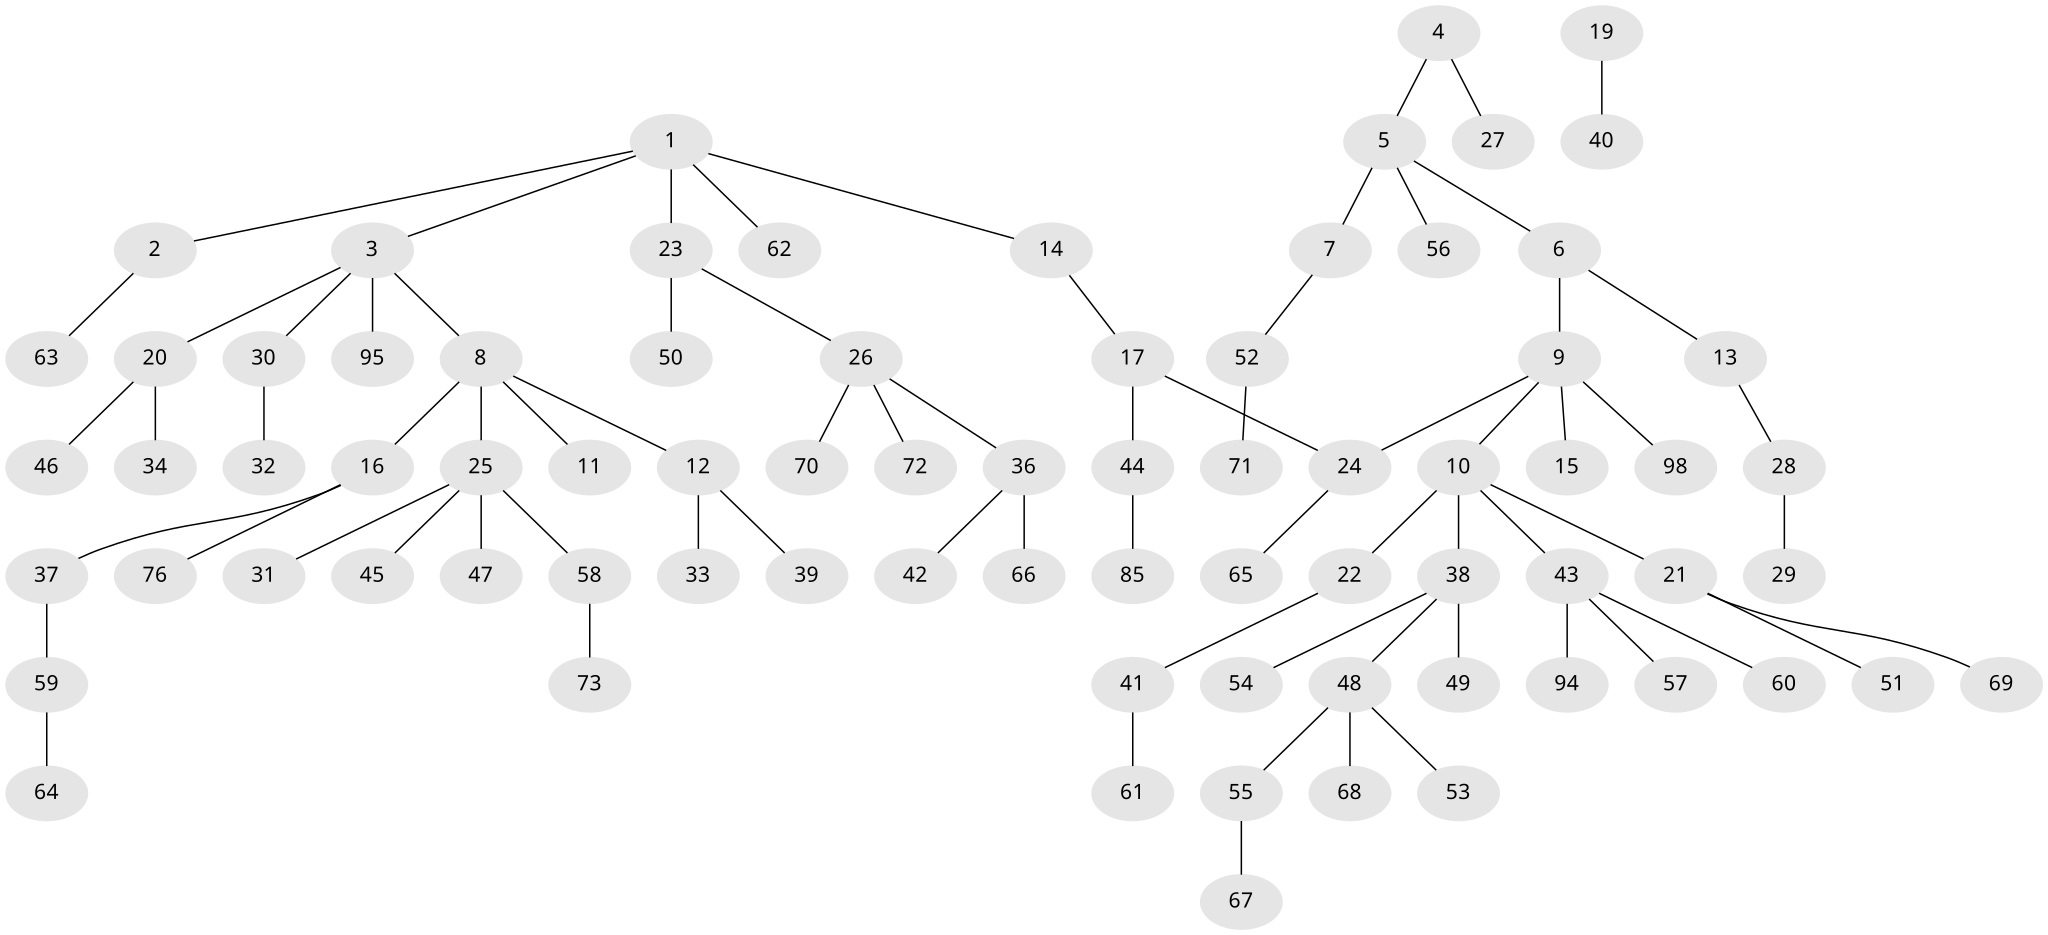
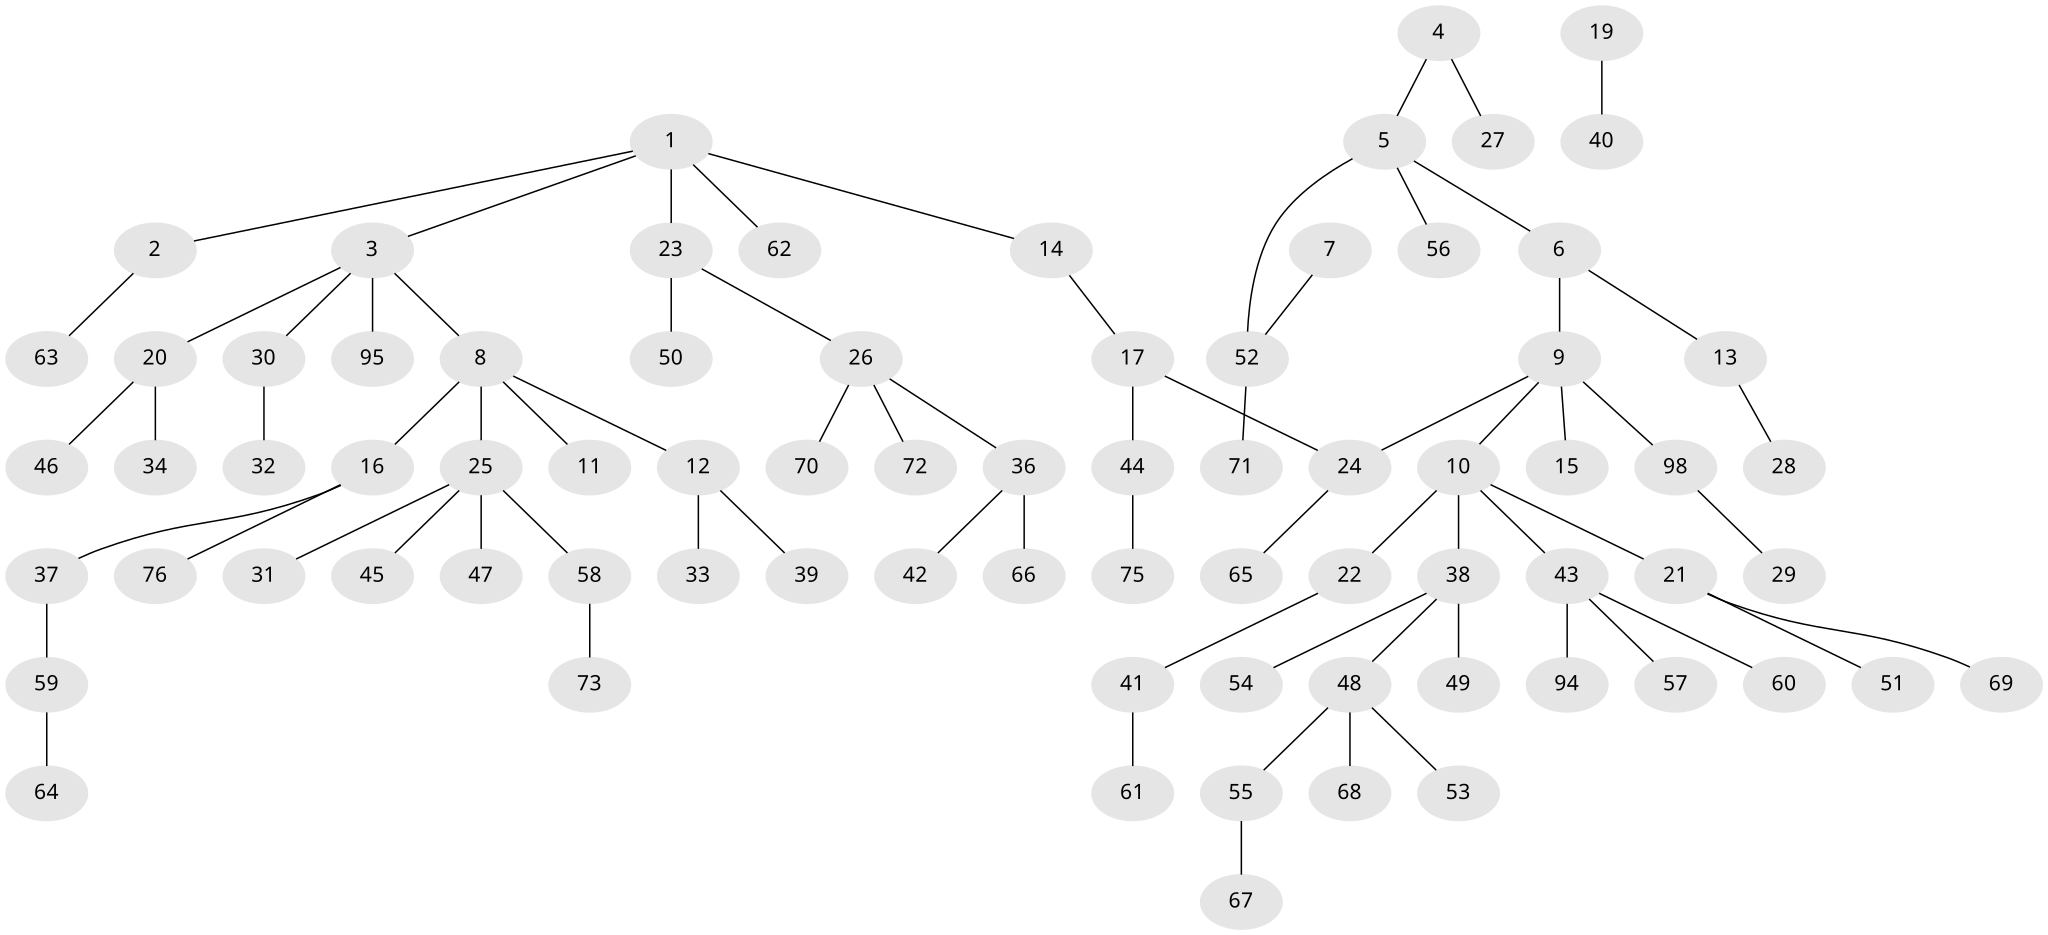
edge "5" -- "7": now "5" -- "52"
edge "28" -- "29": now "98" -- "29"
node "85": label "85" -> "75"
